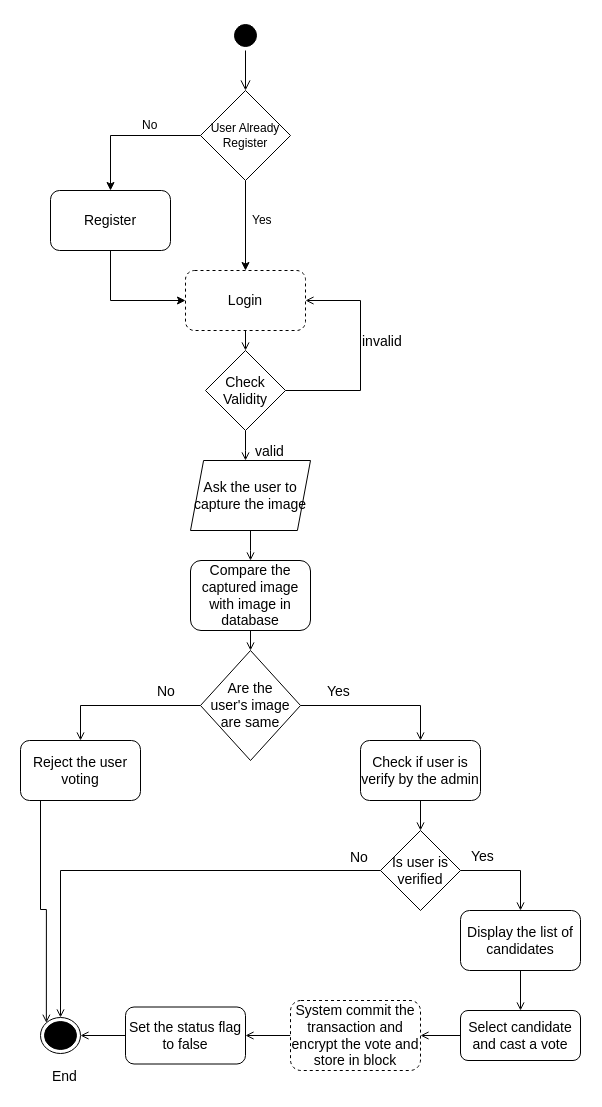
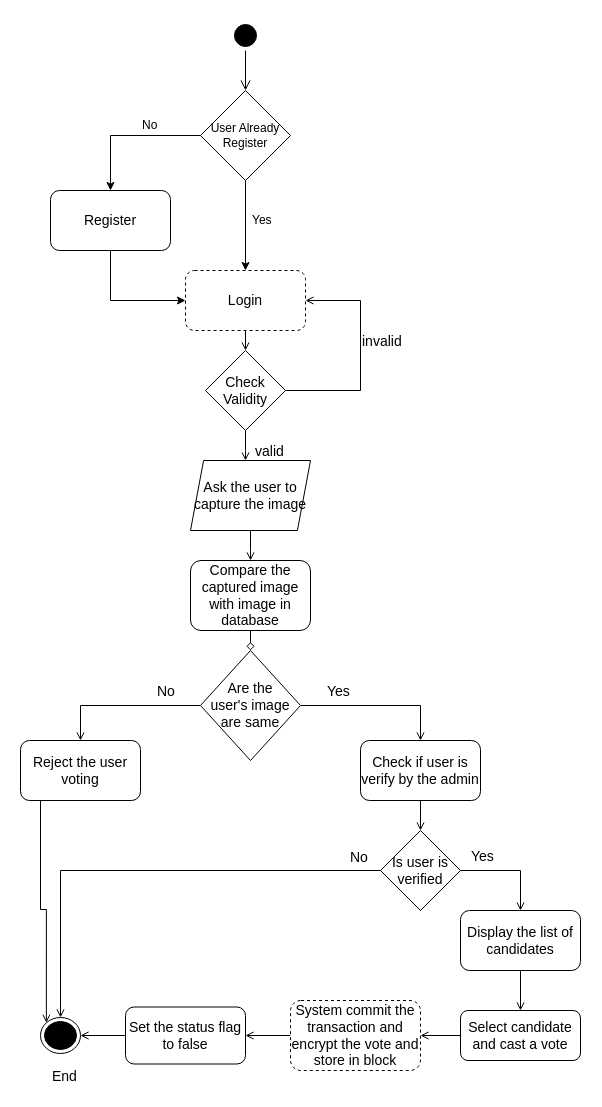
edge "Compare the captured image with image in database" -> "Are the user's image are same": arrowhead open -> diamond
